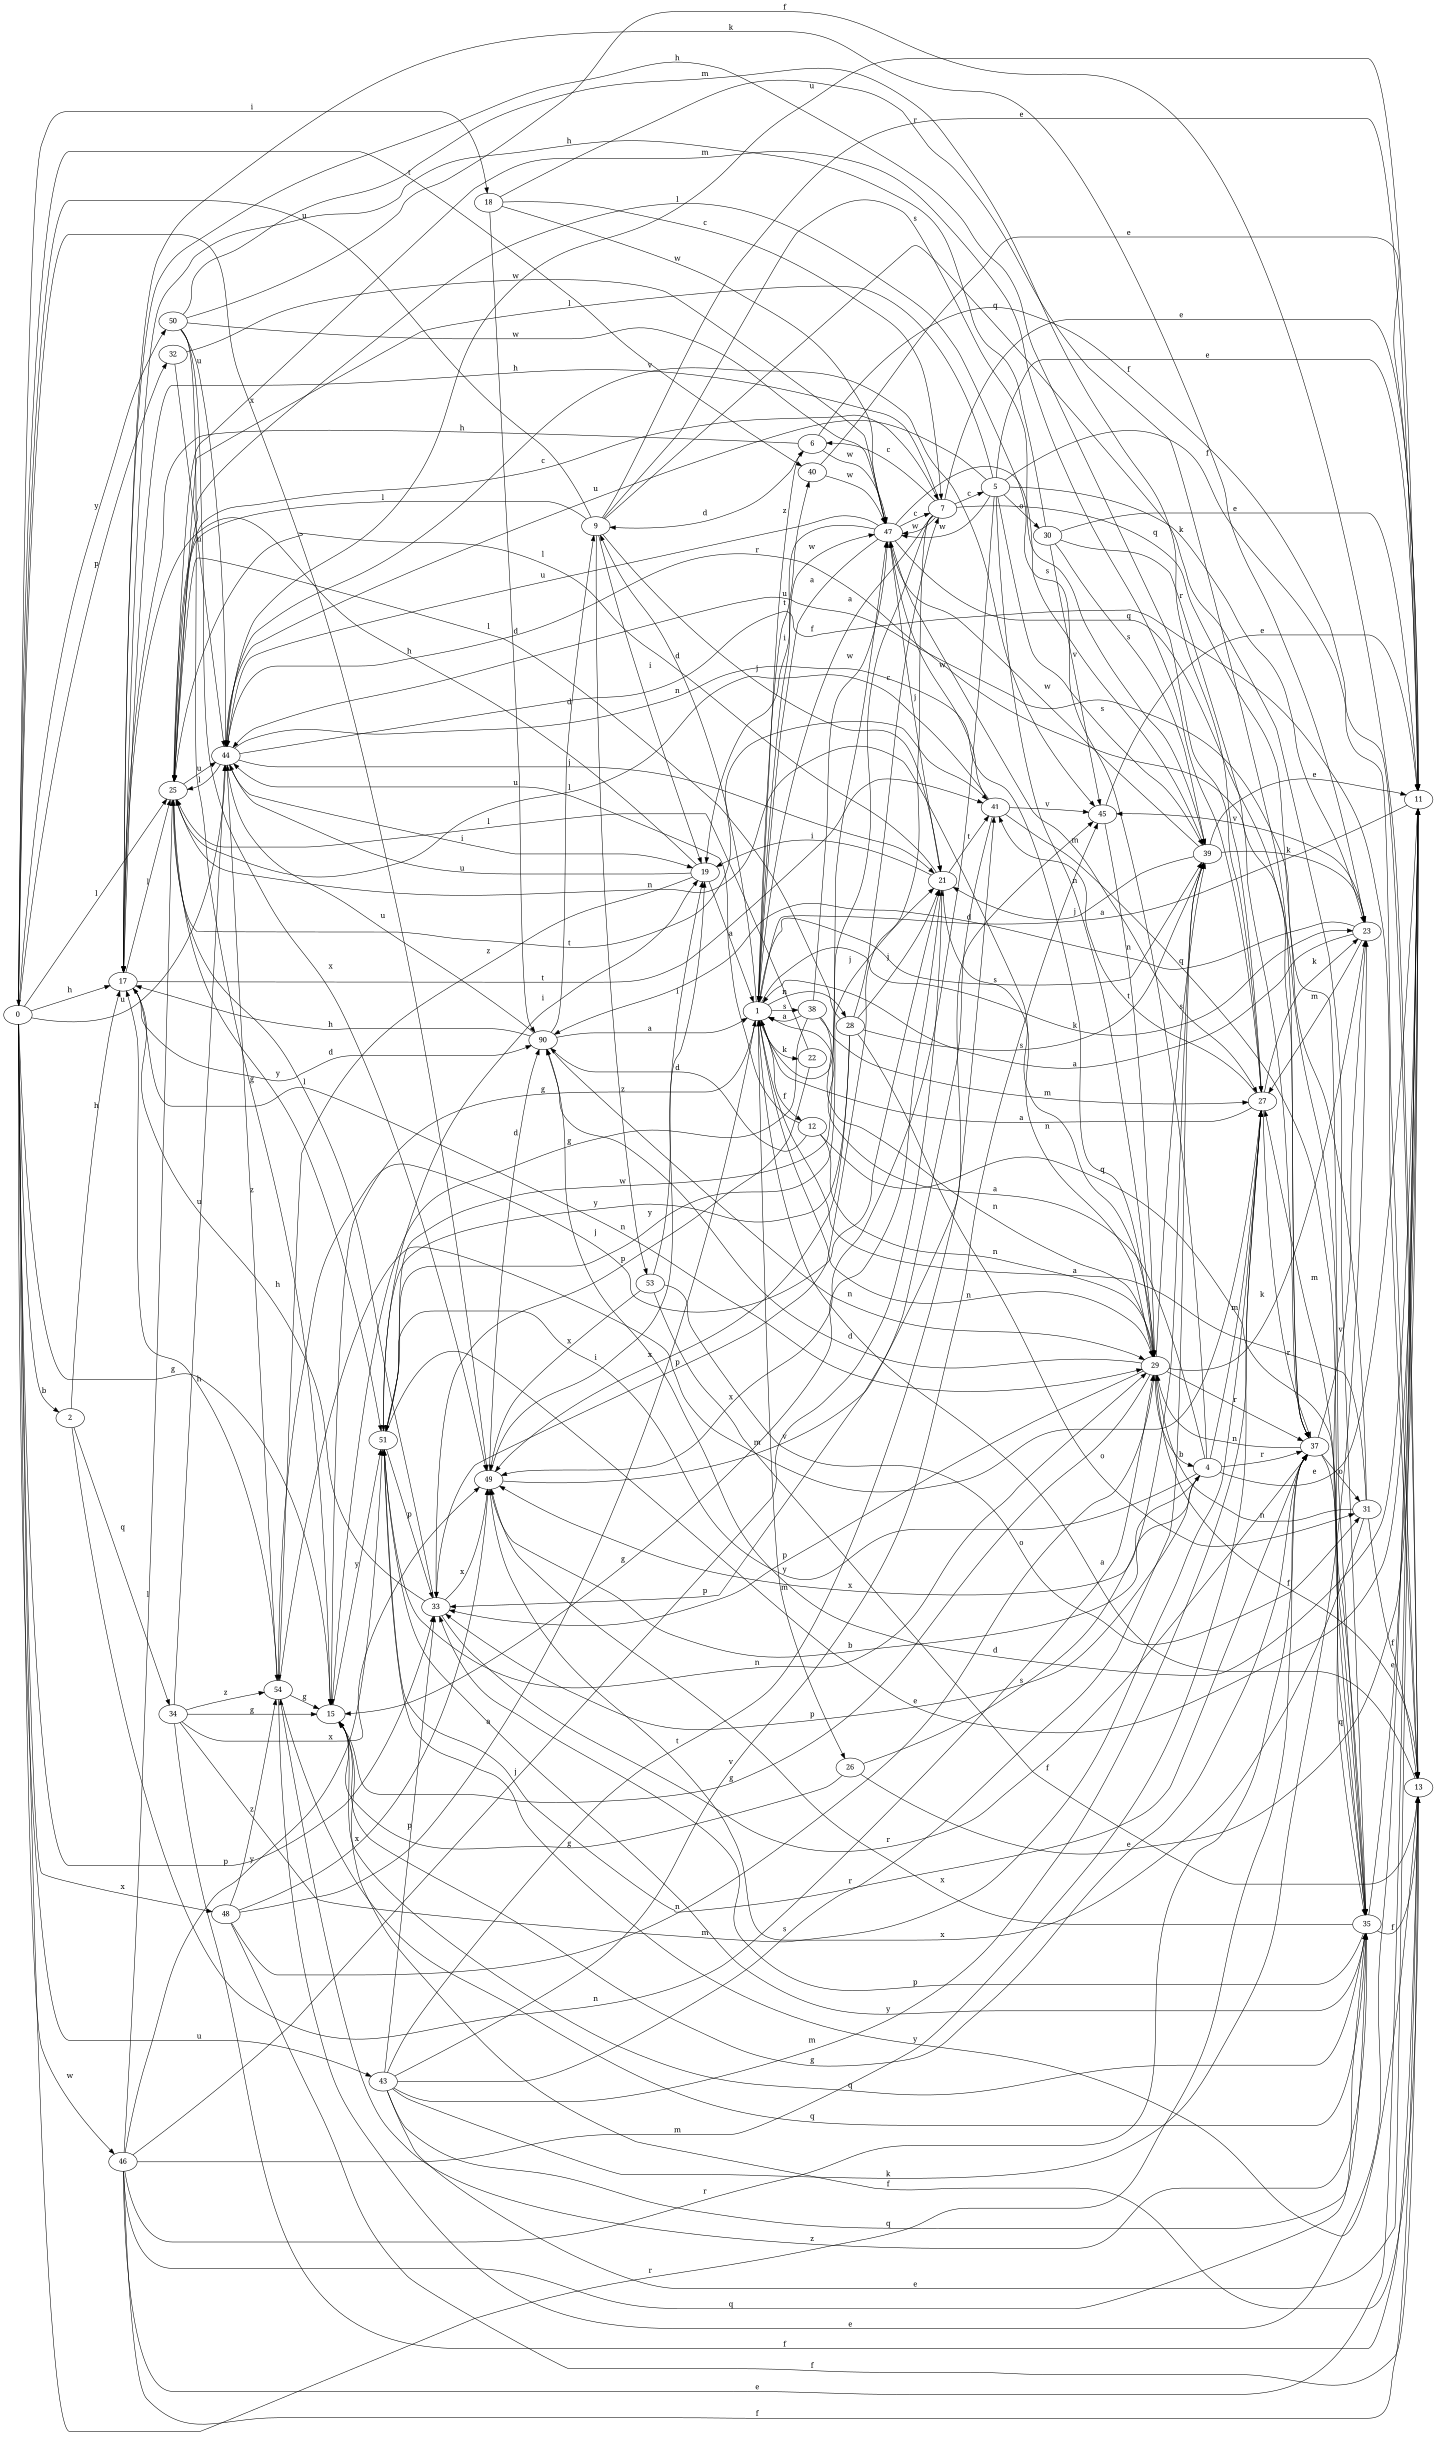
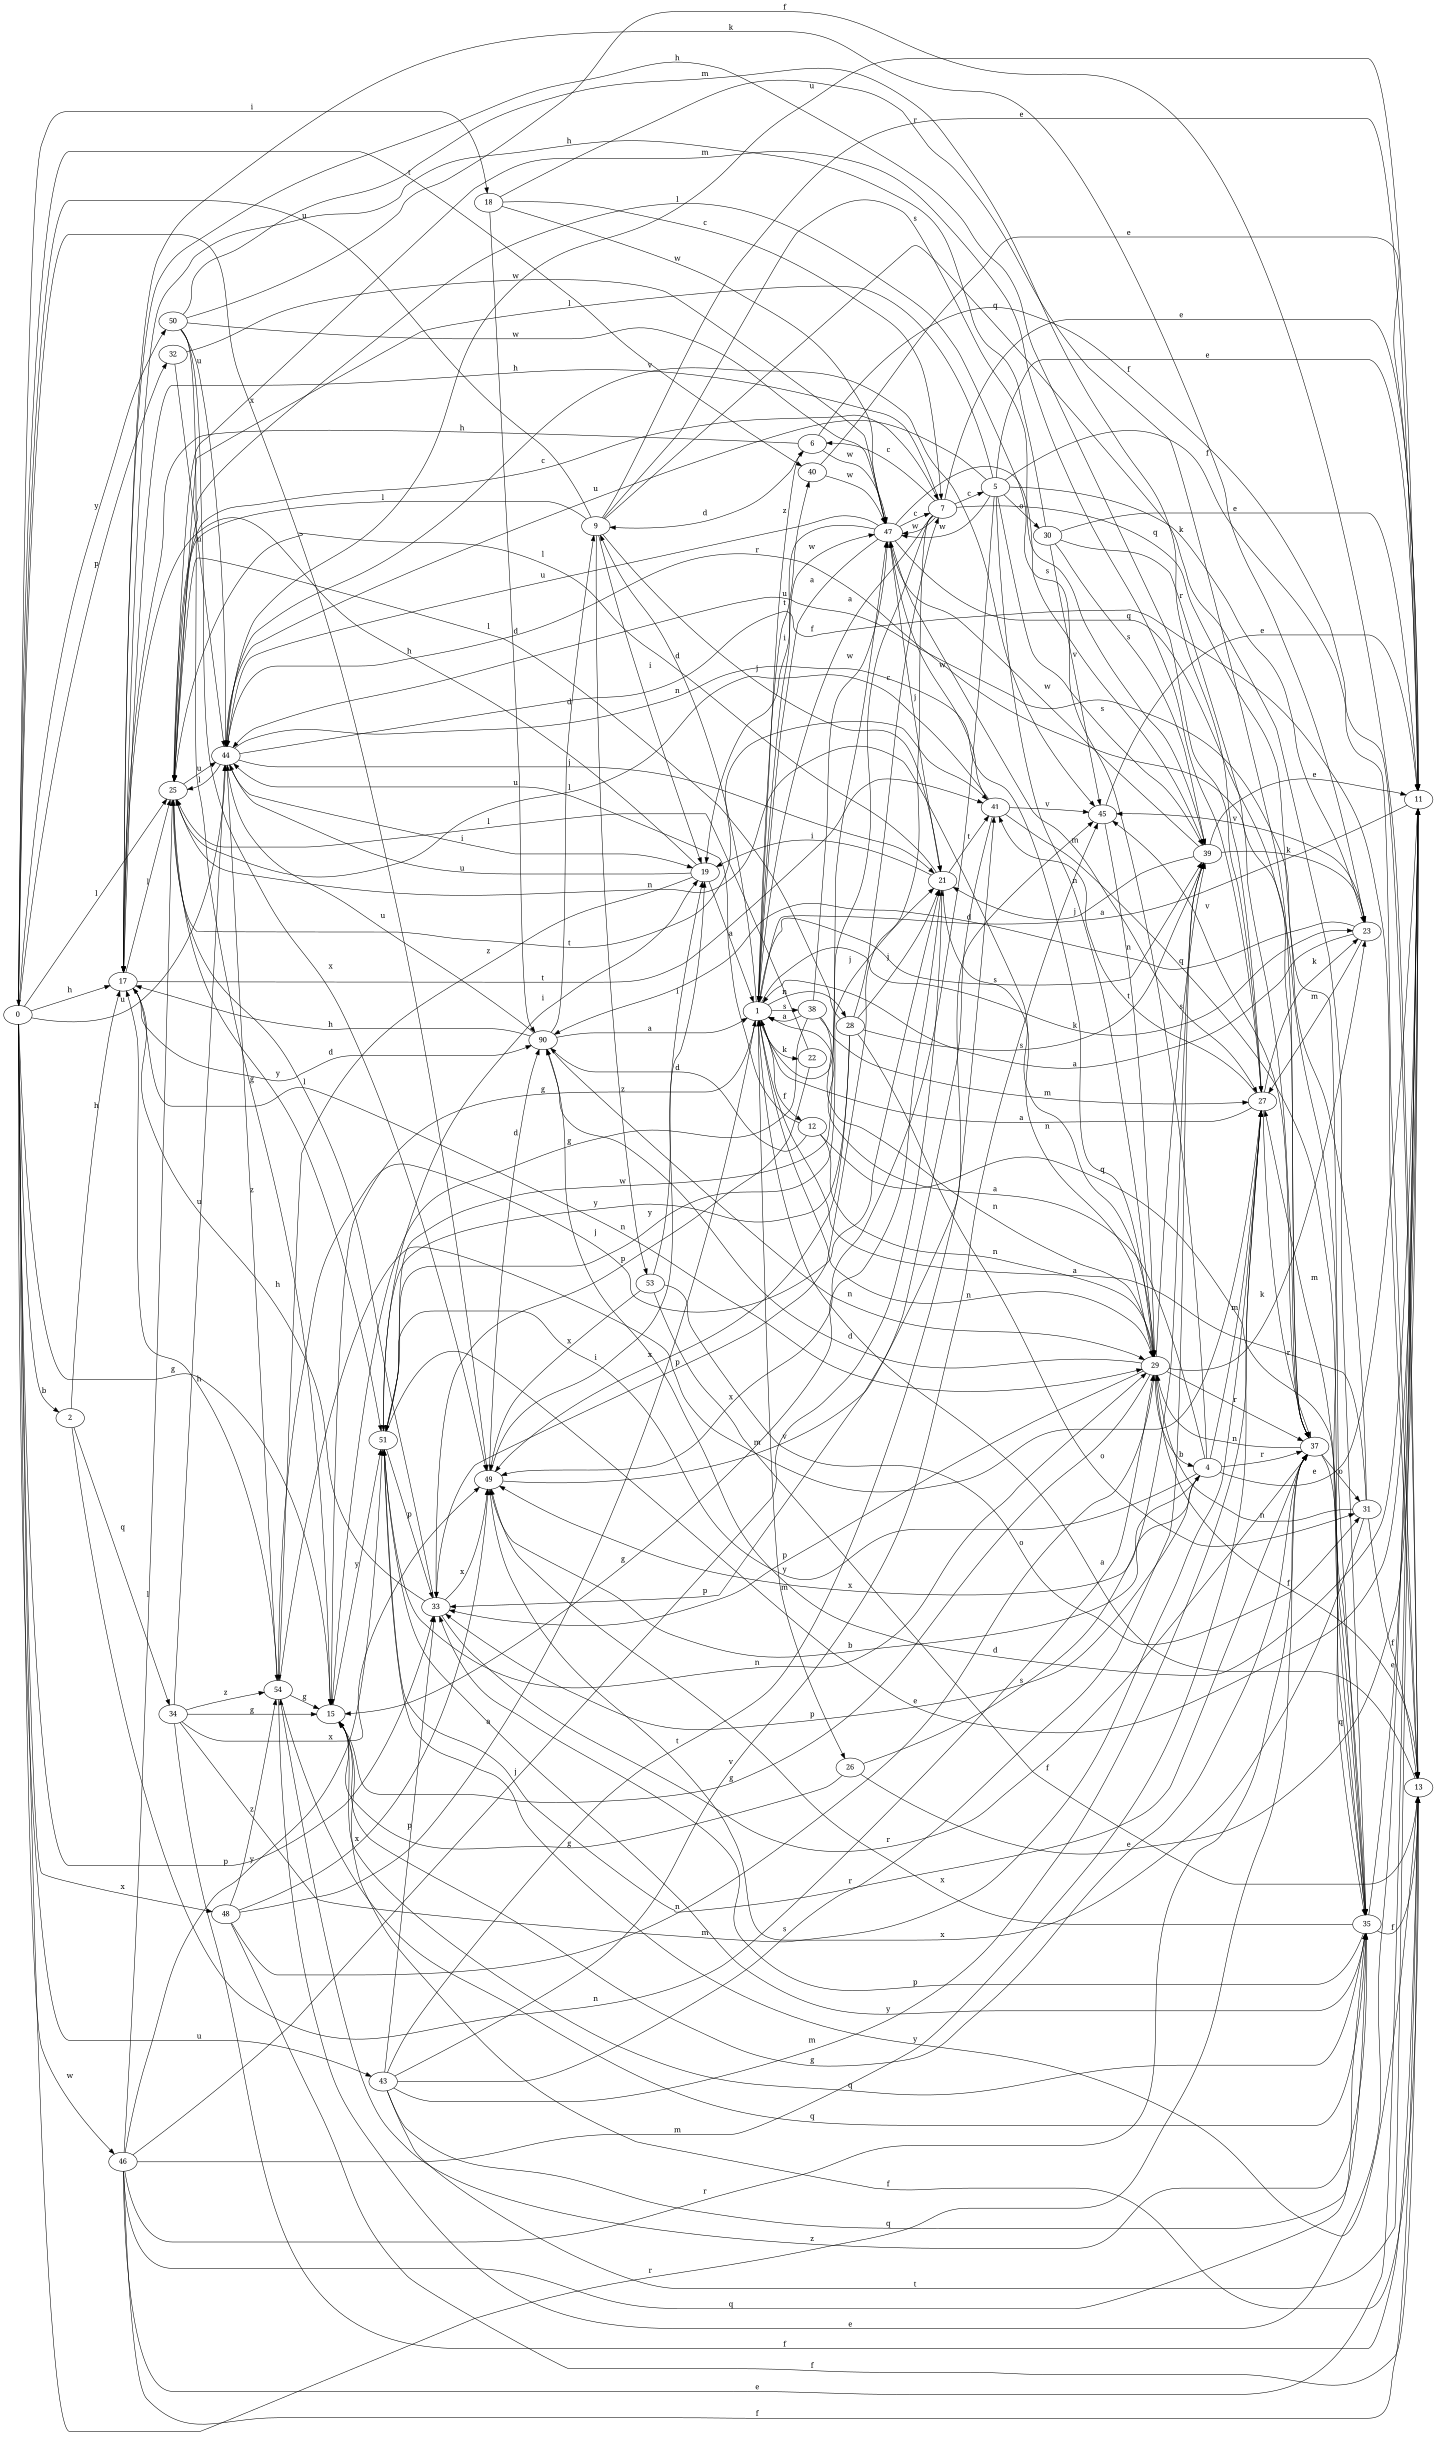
edge "37" -> "23": now "37" -> "45"
edge "43" -> "23": removed, label "k"
edge "43" -> "11": label "e" -> "t"
